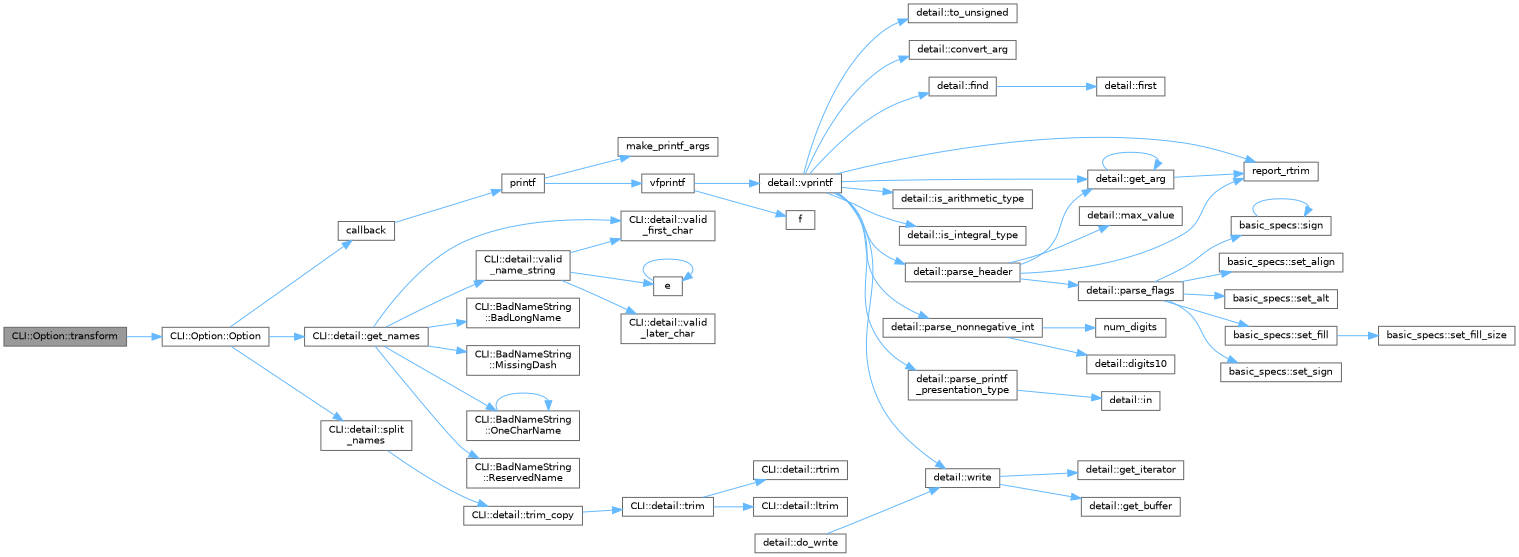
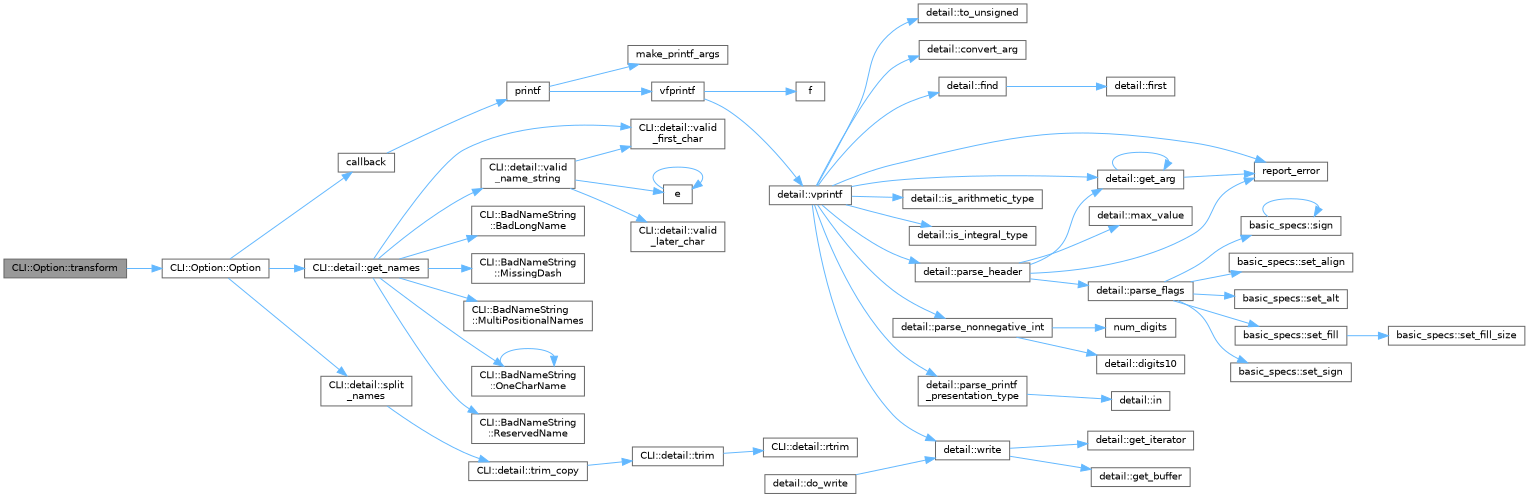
node "report_rtrim": label "report_rtrim" -> "report_error"
node "CLI::BadNameString ::MultiPositionalNames": added
node "CLI::detail::ltrim": removed
